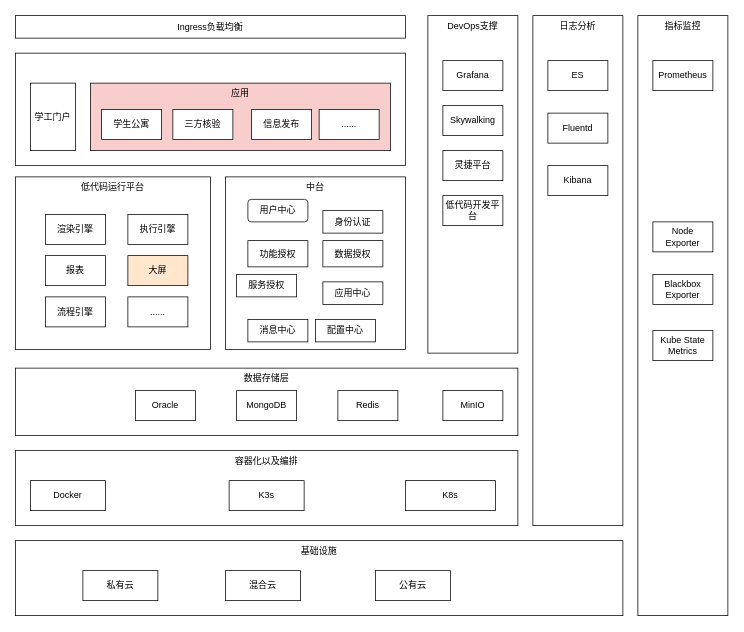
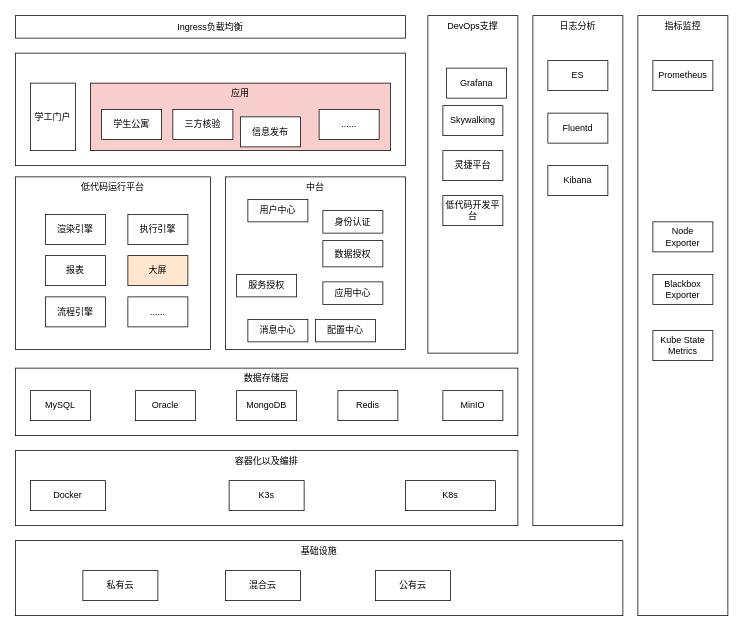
node "Grafana": moved (473, 75) -> (477, 83)
node "信息发布": moved (282, 124) -> (270, 132)
node "用户中心": shape rounded rectangle -> rectangle
node "功能授权": removed
node "MySQL": added
